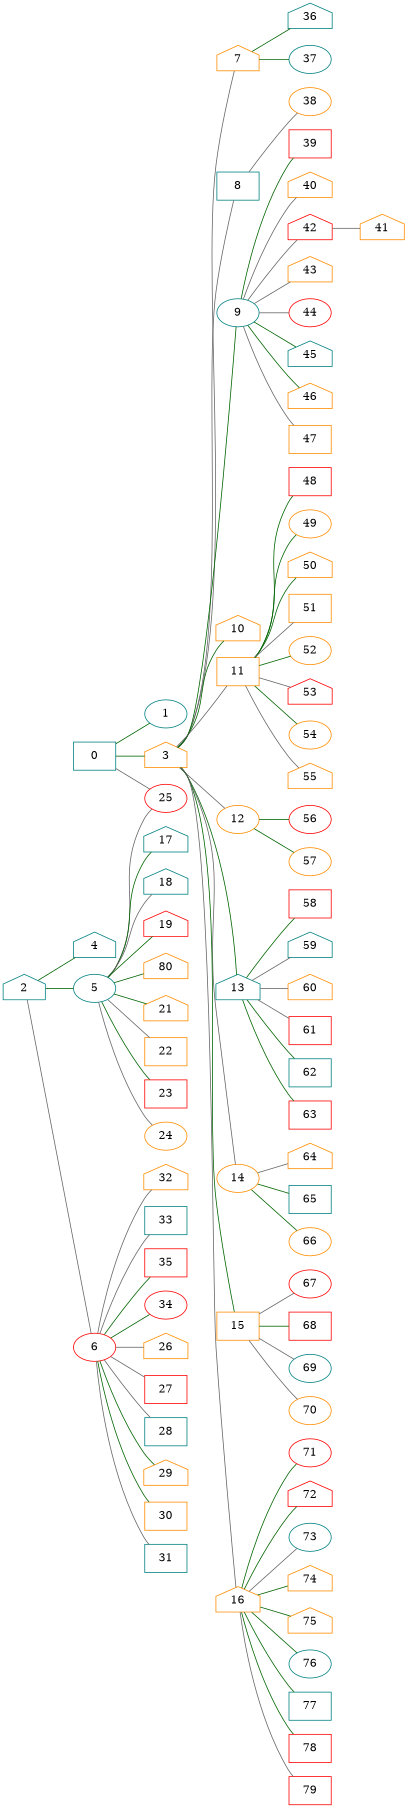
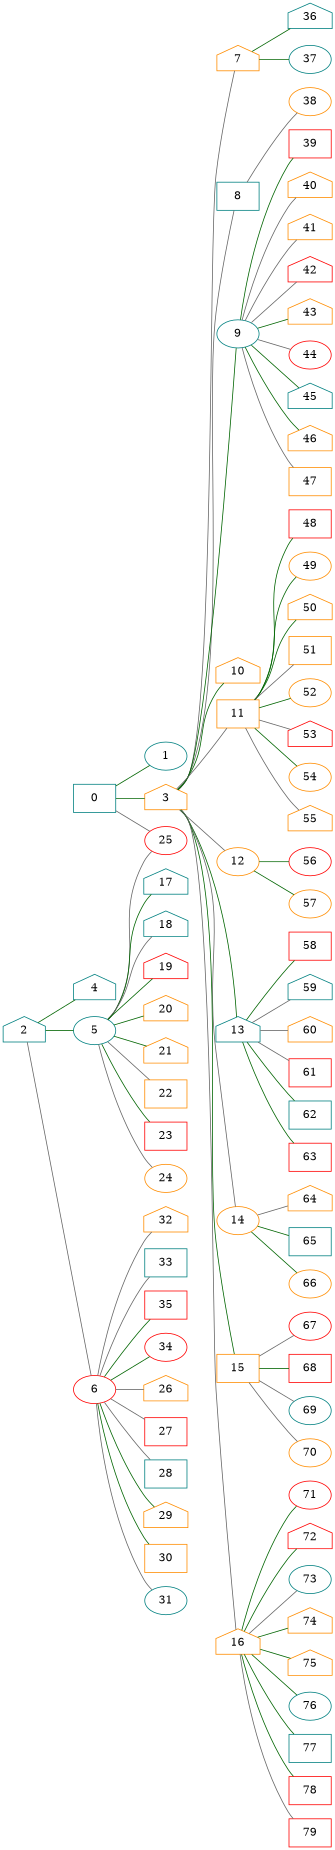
edge "42" -- "41": now "9" -- "41"
edge "43" -- "9": color gray40 -> darkgreen
node "80": label "80" -> "20"
node "31": shape box -> ellipse
